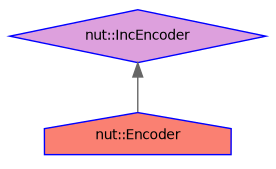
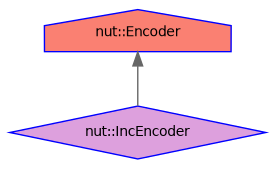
edge "nut::Encoder" -> "nut::IncEncoder": reversed
